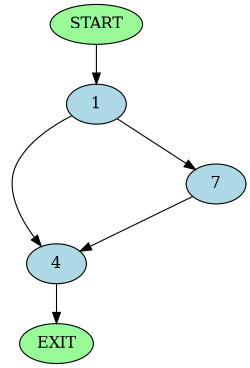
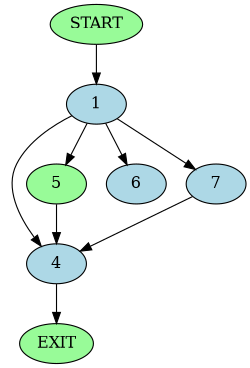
node "5": added
node "6": added
